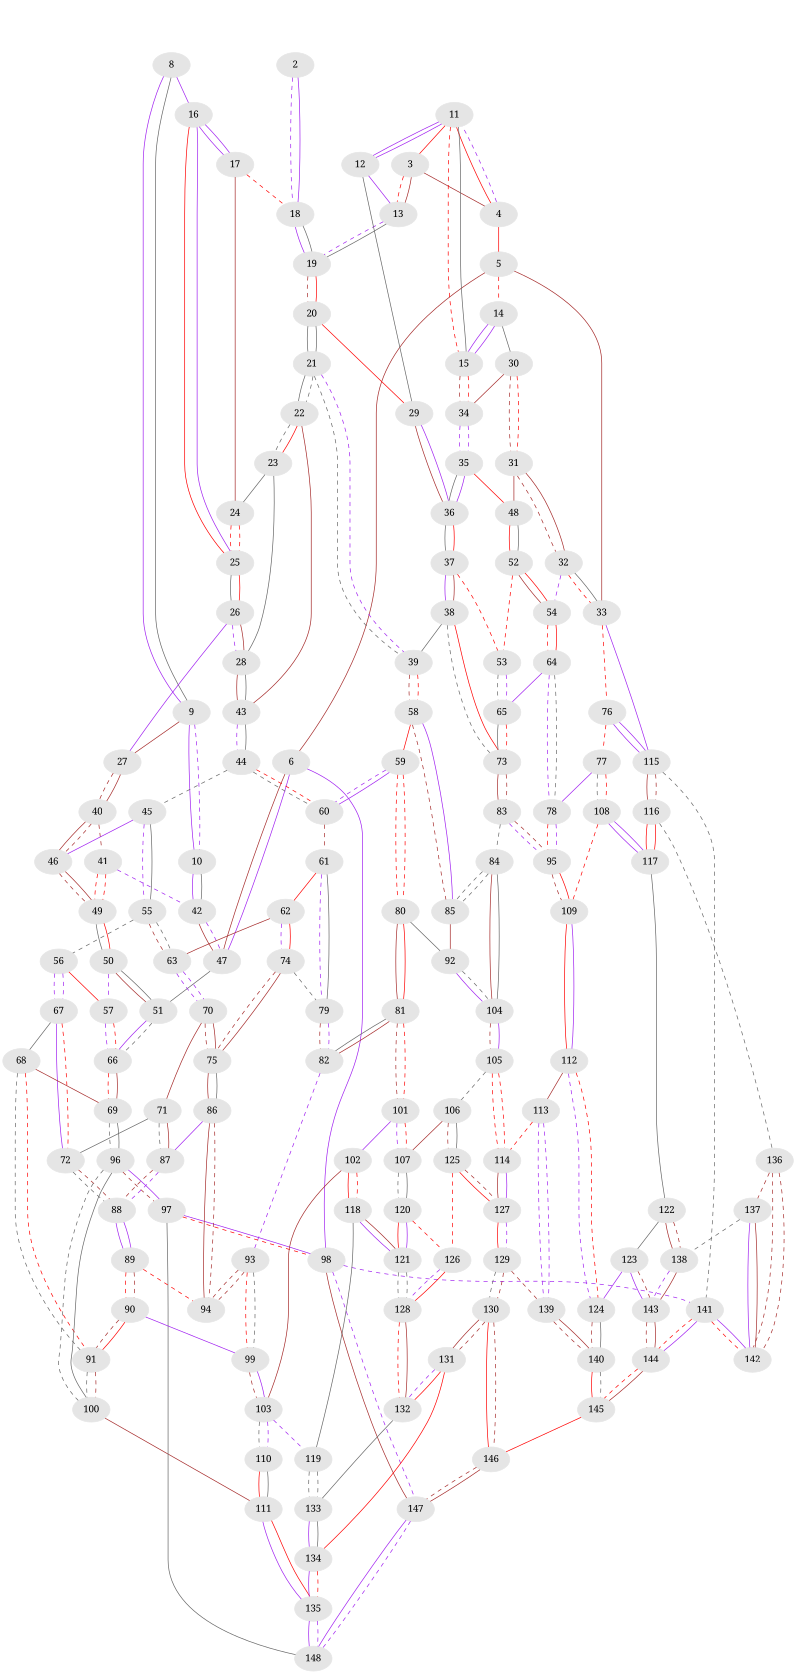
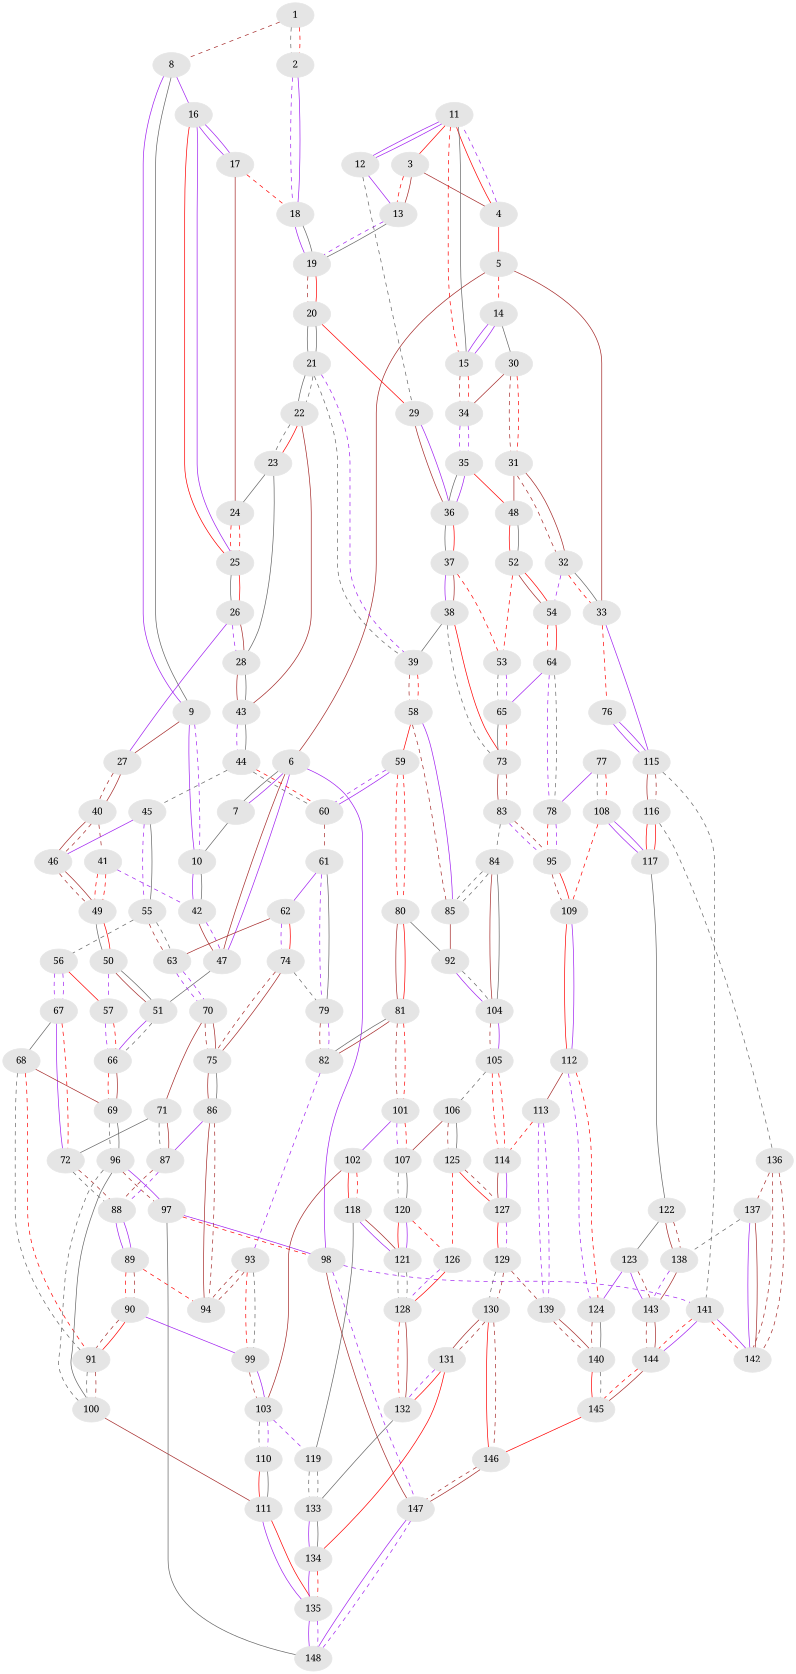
node "1": added
edge "12" -- "29": style solid -> dashed
edge "76" -- "77": removed
node "7": added
edge "61" -- "62": color red -> purple
